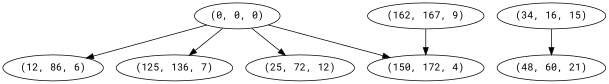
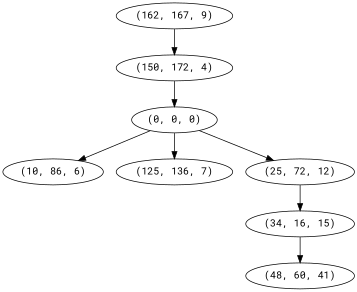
edge "(0, 0, 0)" -> "(150, 172, 4)": reversed
node "(12, 86, 6)": label "(12, 86, 6)" -> "(10, 86, 6)"
node "(48, 60, 21)": label "(48, 60, 21)" -> "(48, 60, 41)"
edge "(25, 72, 12)" -> "(34, 16, 15)": added
